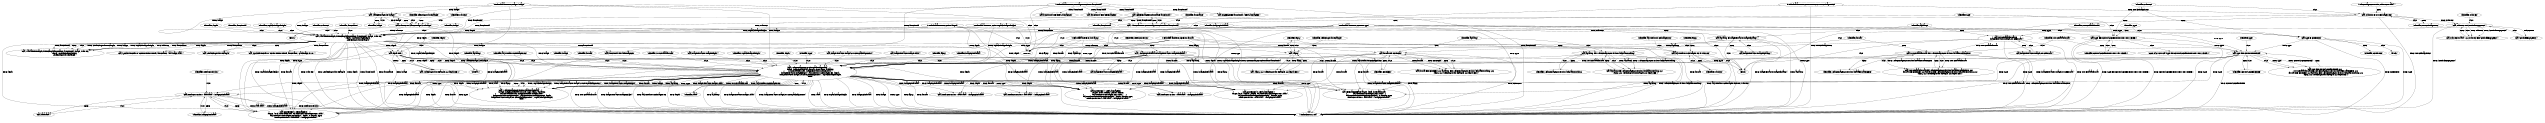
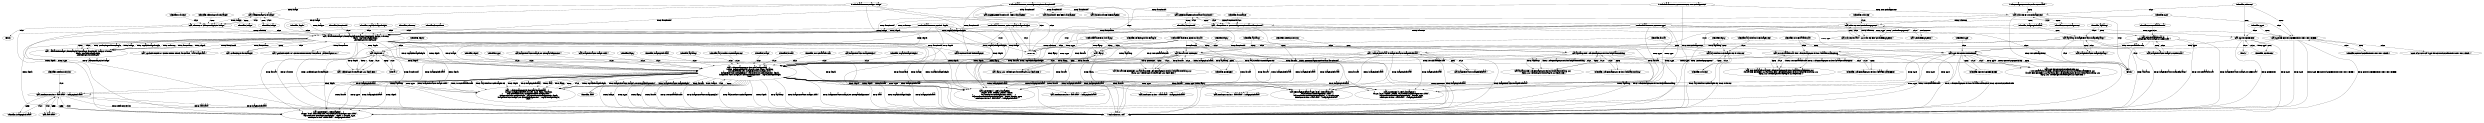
edge "(Identifier,GL_FLOAT)" -> "(Call,type = GL_FLOAT)": added, label "AST:"
